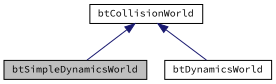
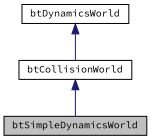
edge "btDynamicsWorld" -> "btCollisionWorld": reversed
